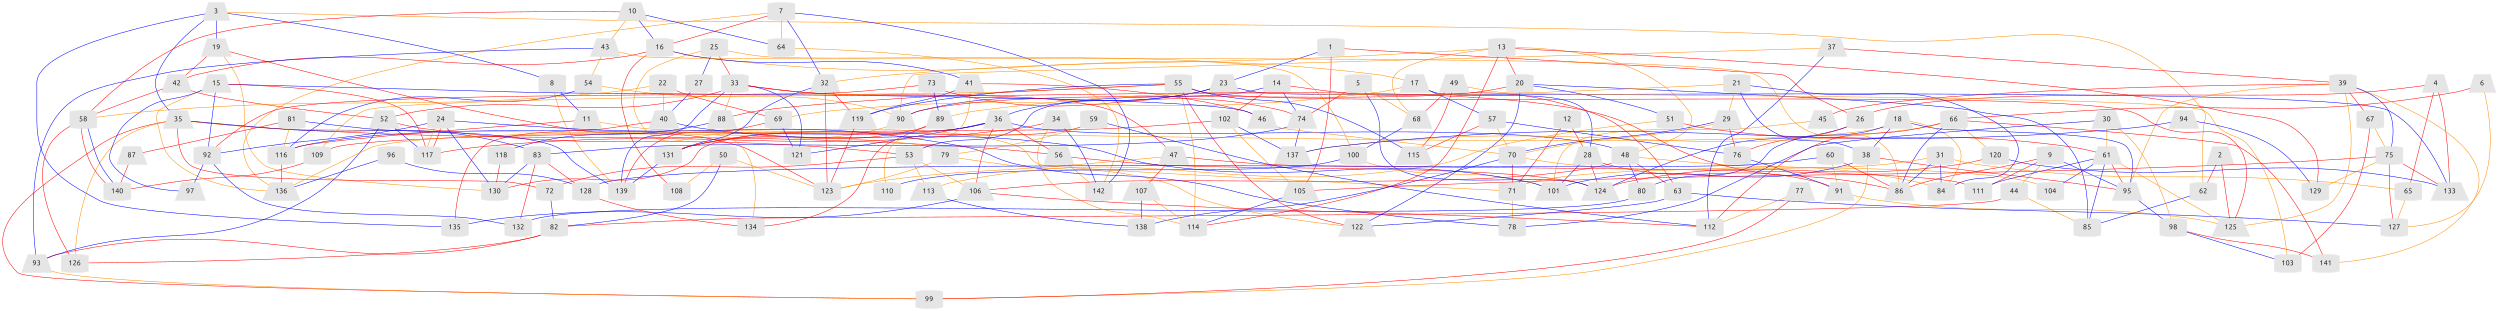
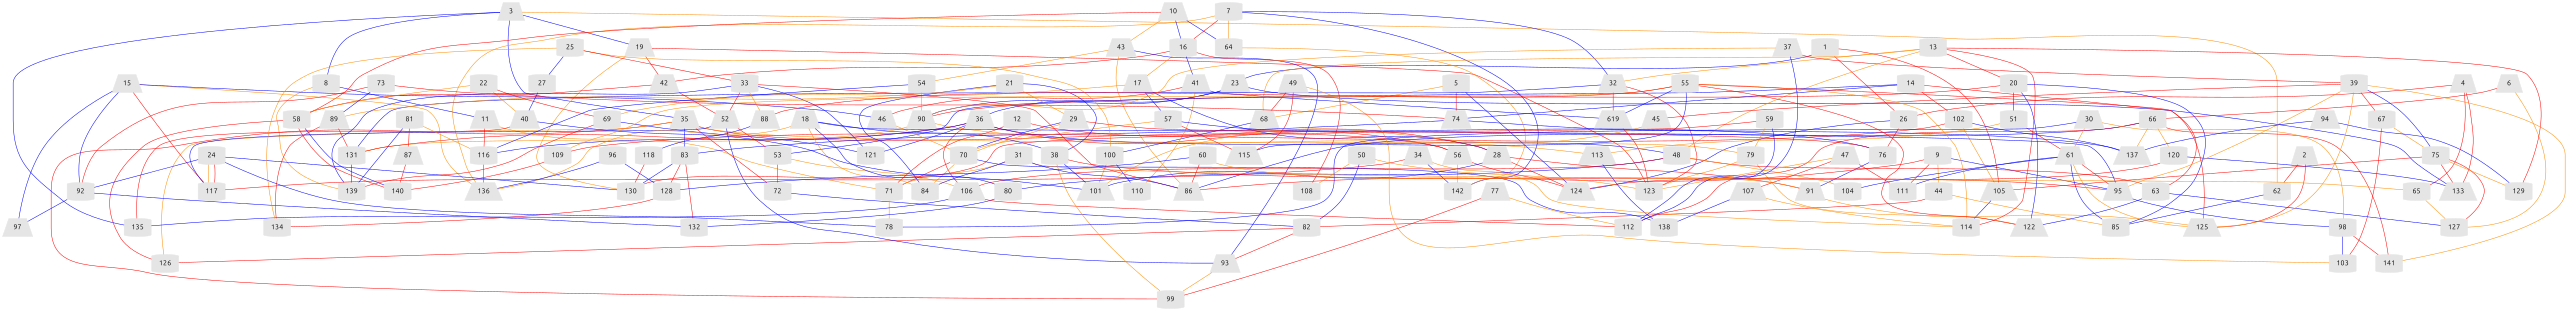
edge "33" -- "47": removed
node "119": label "119" -> "619"
edge "53" -- "113": now "90" -- "113"
